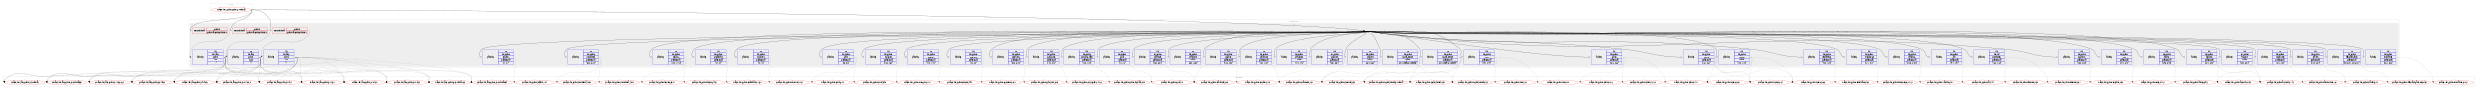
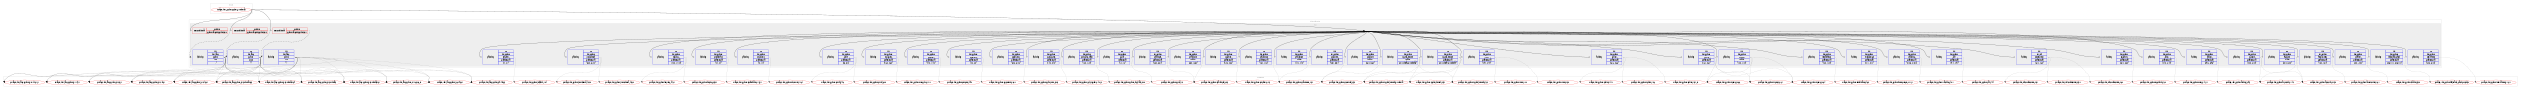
node "portage://dev-util/cookiecutter-2.6.0": added
